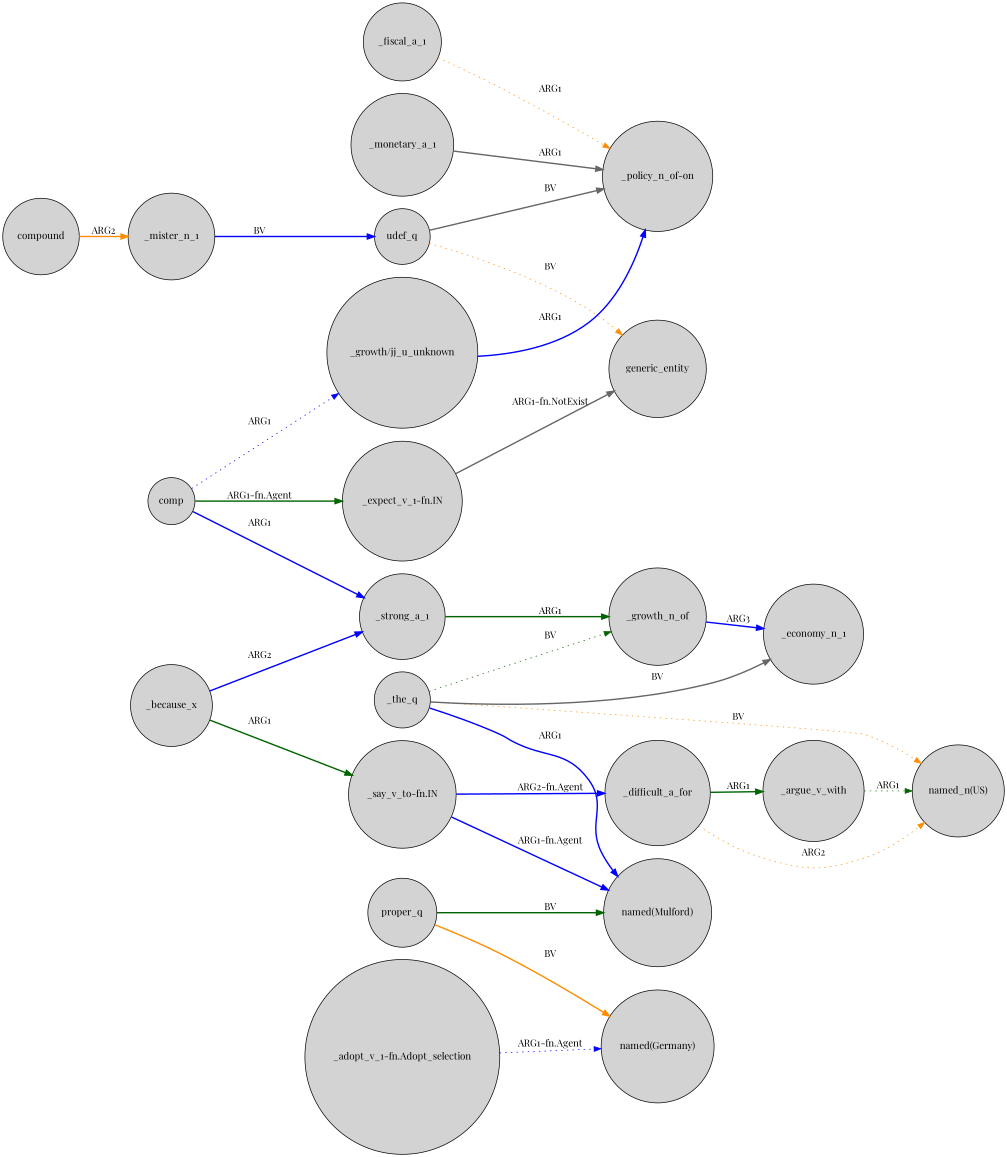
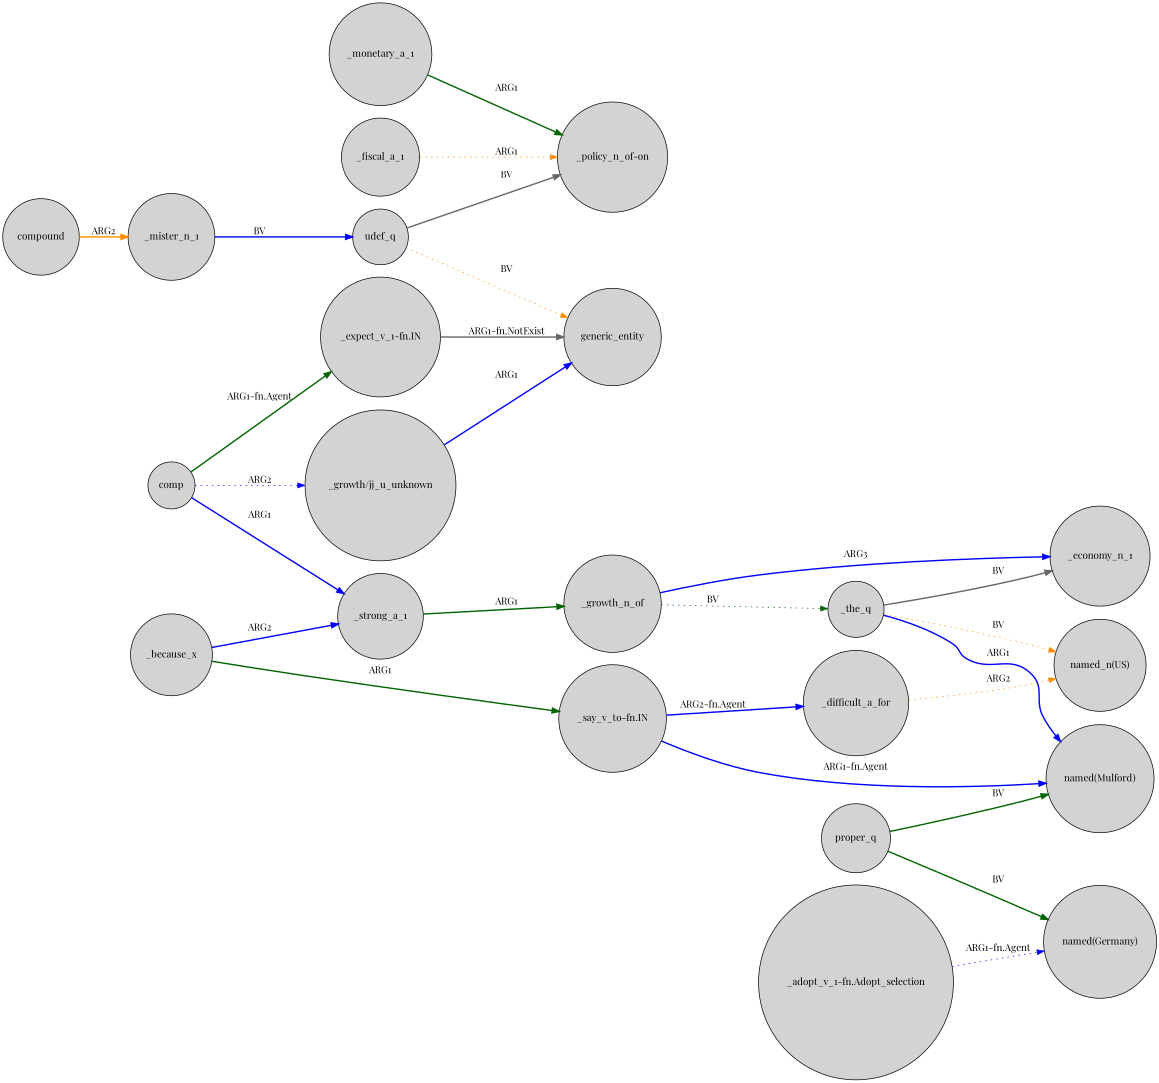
edge "_monetary_a_1" -> "_policy_n_of-on": color gray40 -> darkgreen
edge "_growth/jj_u_unknown" -> "_policy_n_of-on": now "_growth/jj_u_unknown" -> "generic_entity"
edge "comp" -> "_growth/jj_u_unknown": label "ARG1" -> "ARG2"
edge "_the_q" -> "_growth_n_of": reversed
node "_argue_v_with": removed
edge "proper_q" -> "named(Germany)": color darkorange -> darkgreen
